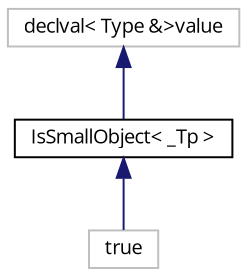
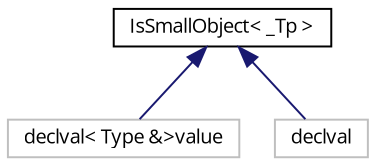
edge "IsSmallObject< _Tp >" -> "declval< Type &>value": reversed
node "true": label "true" -> "declval"
